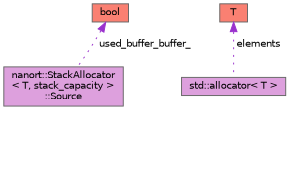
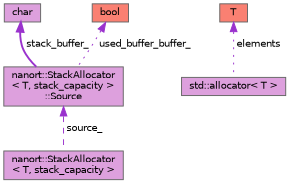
node "char": added
node "nanort::StackAllocator < T, stack_capacity >": added
